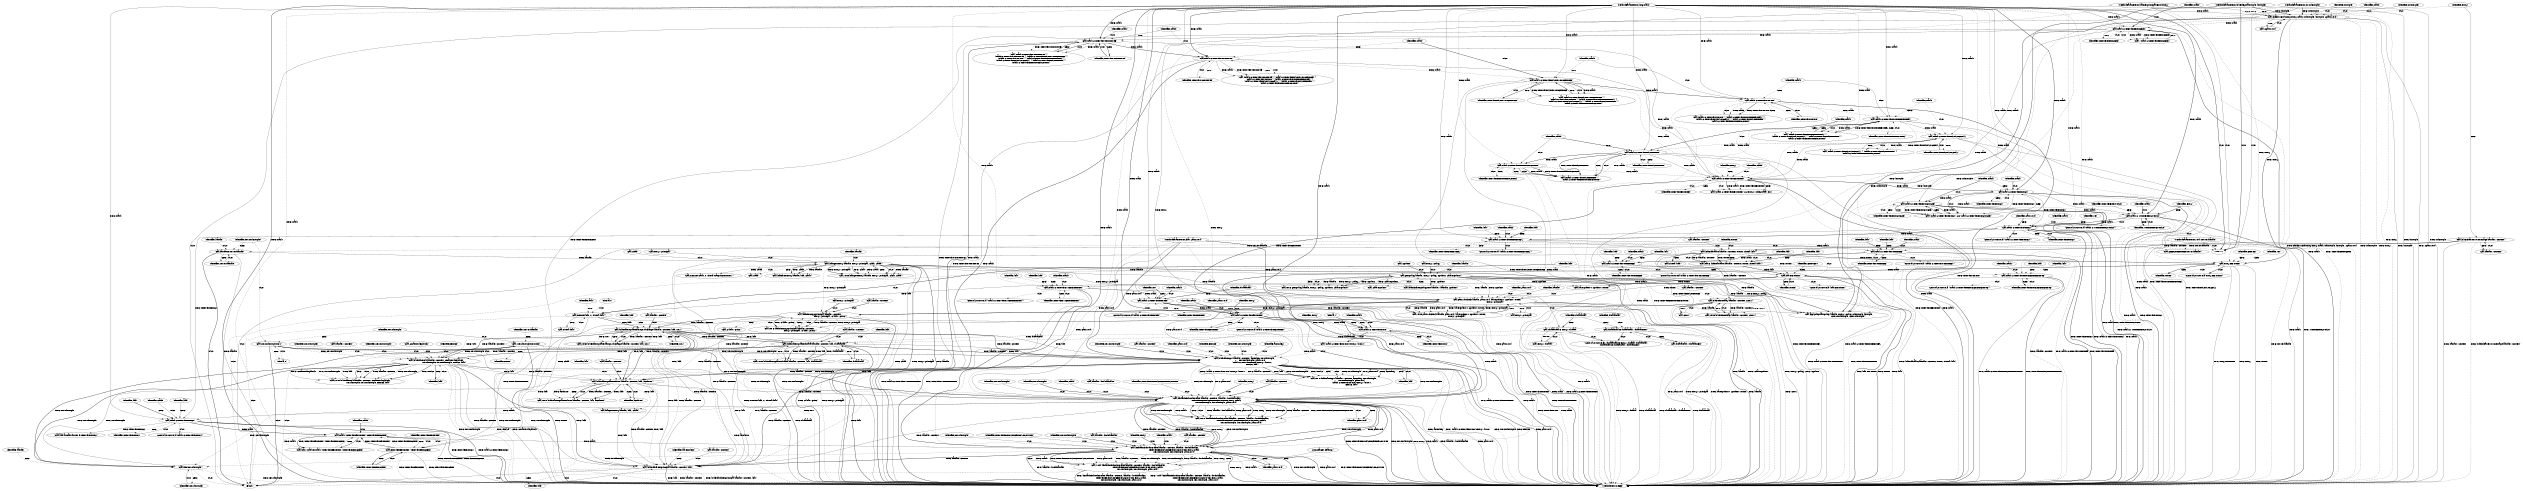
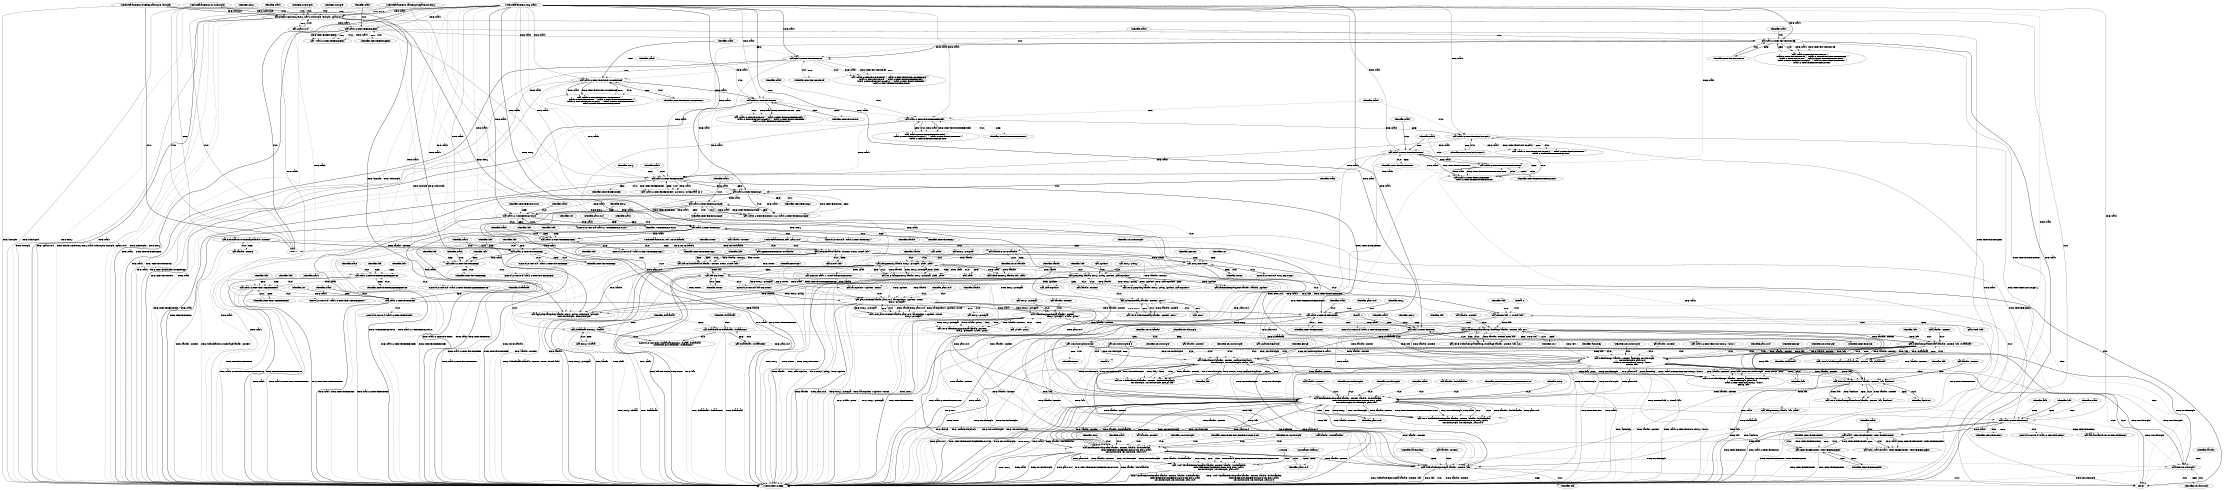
node "(Identifier,KADM5_TL_DATA)": removed
edge "(Call,tl_data_tail = entry->tl_data)" -> "(Call,entry->tl_data)": label "NAME: " -> "CFG: "
node "1000686": added
